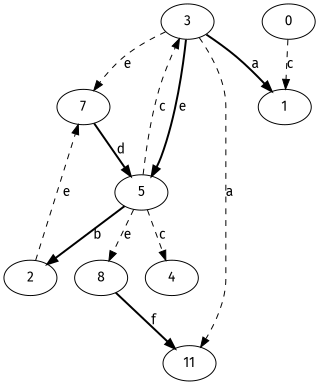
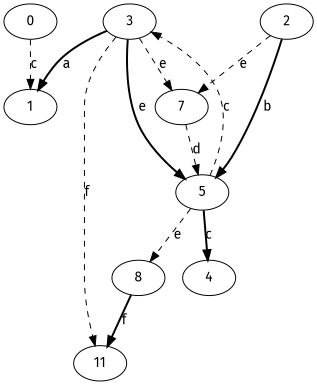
edge "7" -> "5": style bold -> dashed
edge "3" -> "11": label "a" -> "f"
edge "5" -> "4": style dashed -> bold
edge "5" -> "2": reversed
